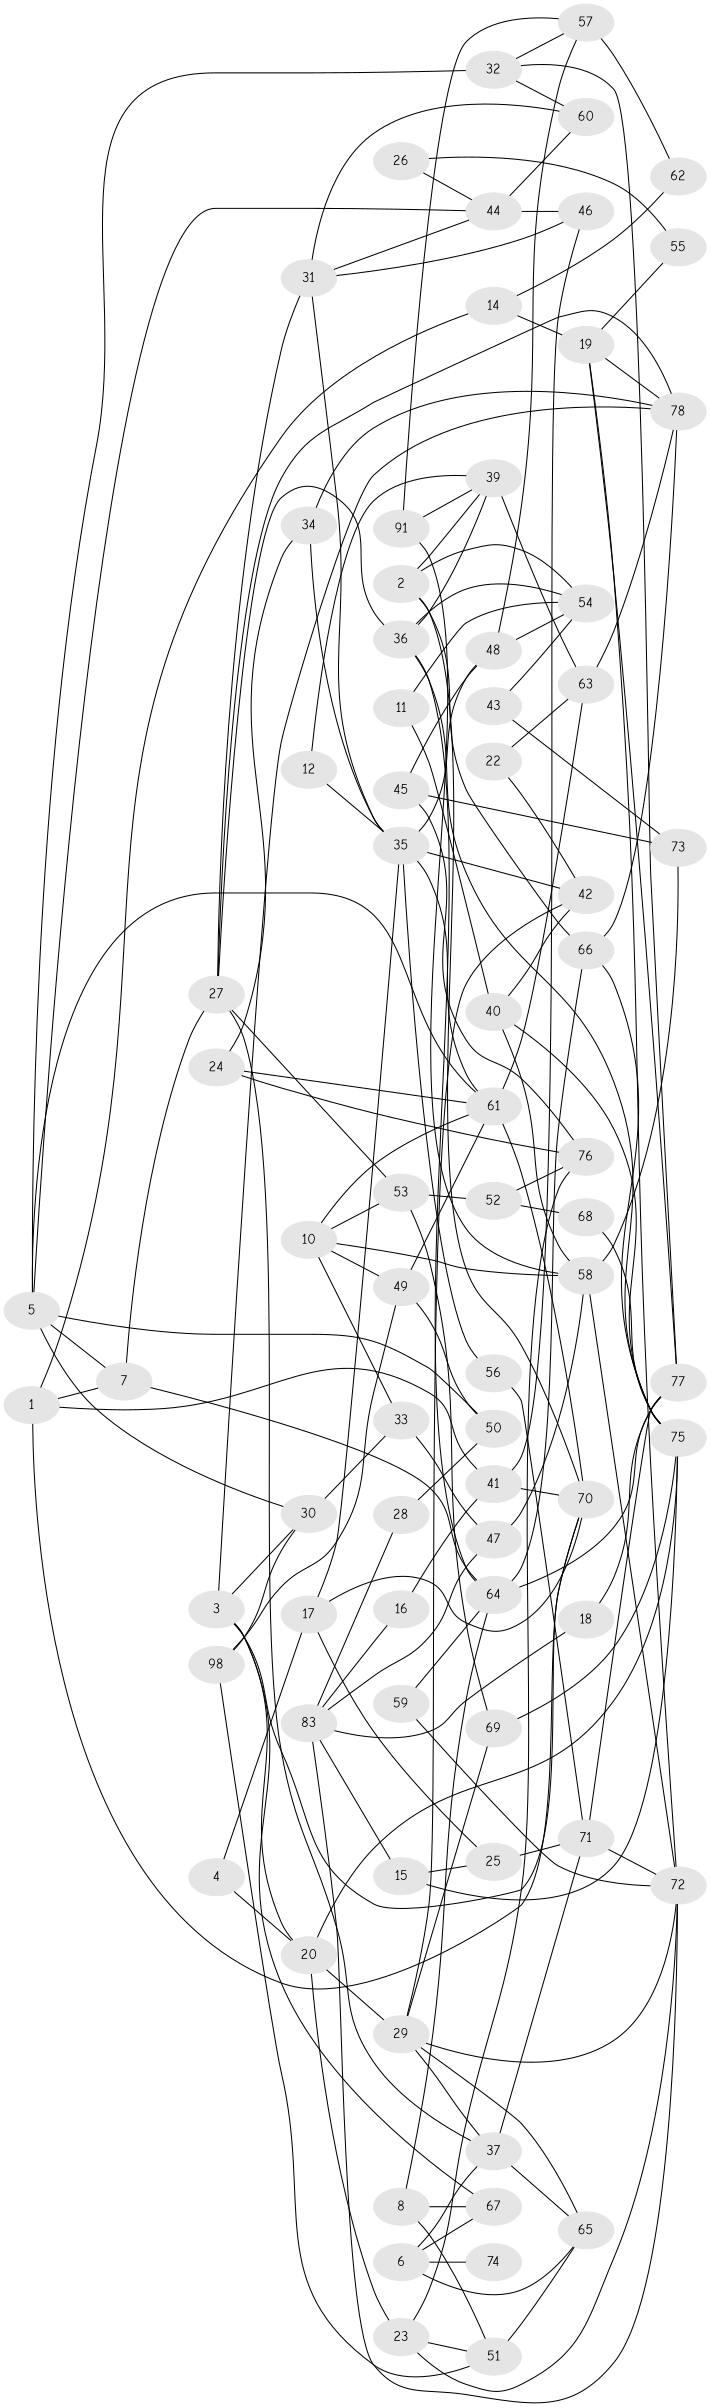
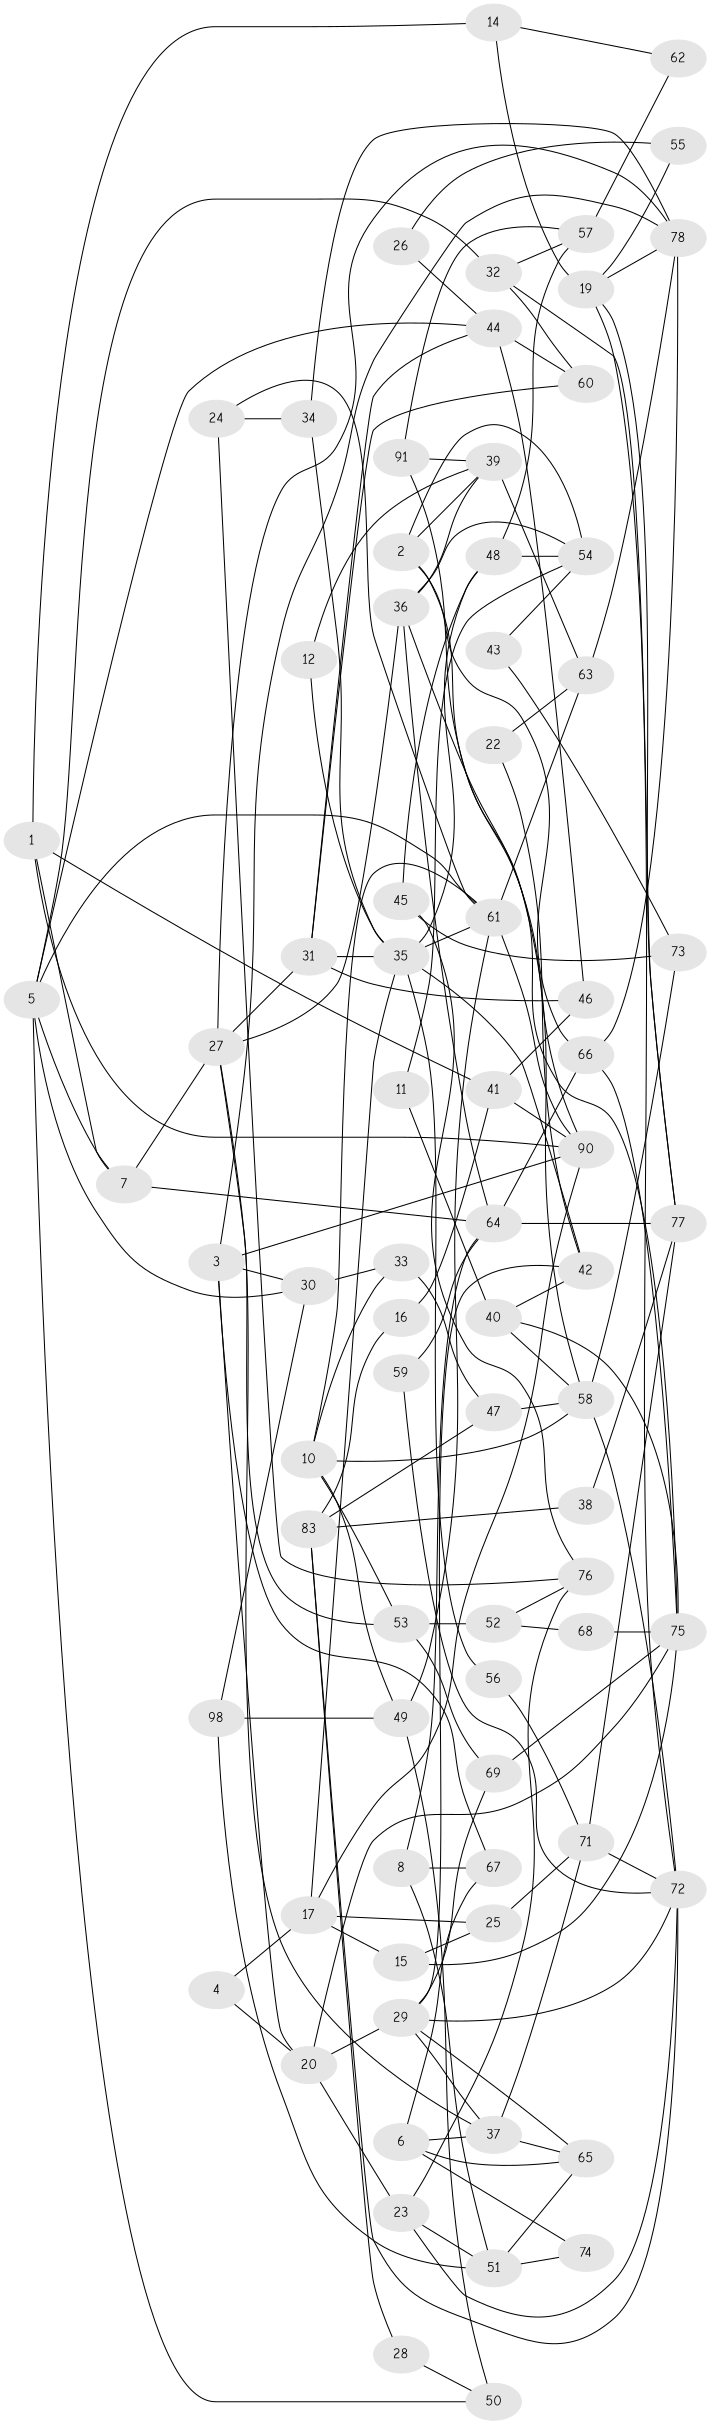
node "70": label "70" -> "90"
node "18": label "18" -> "38"
edge "83" -- "15": now "17" -- "15"
edge "74" -- "51": added
